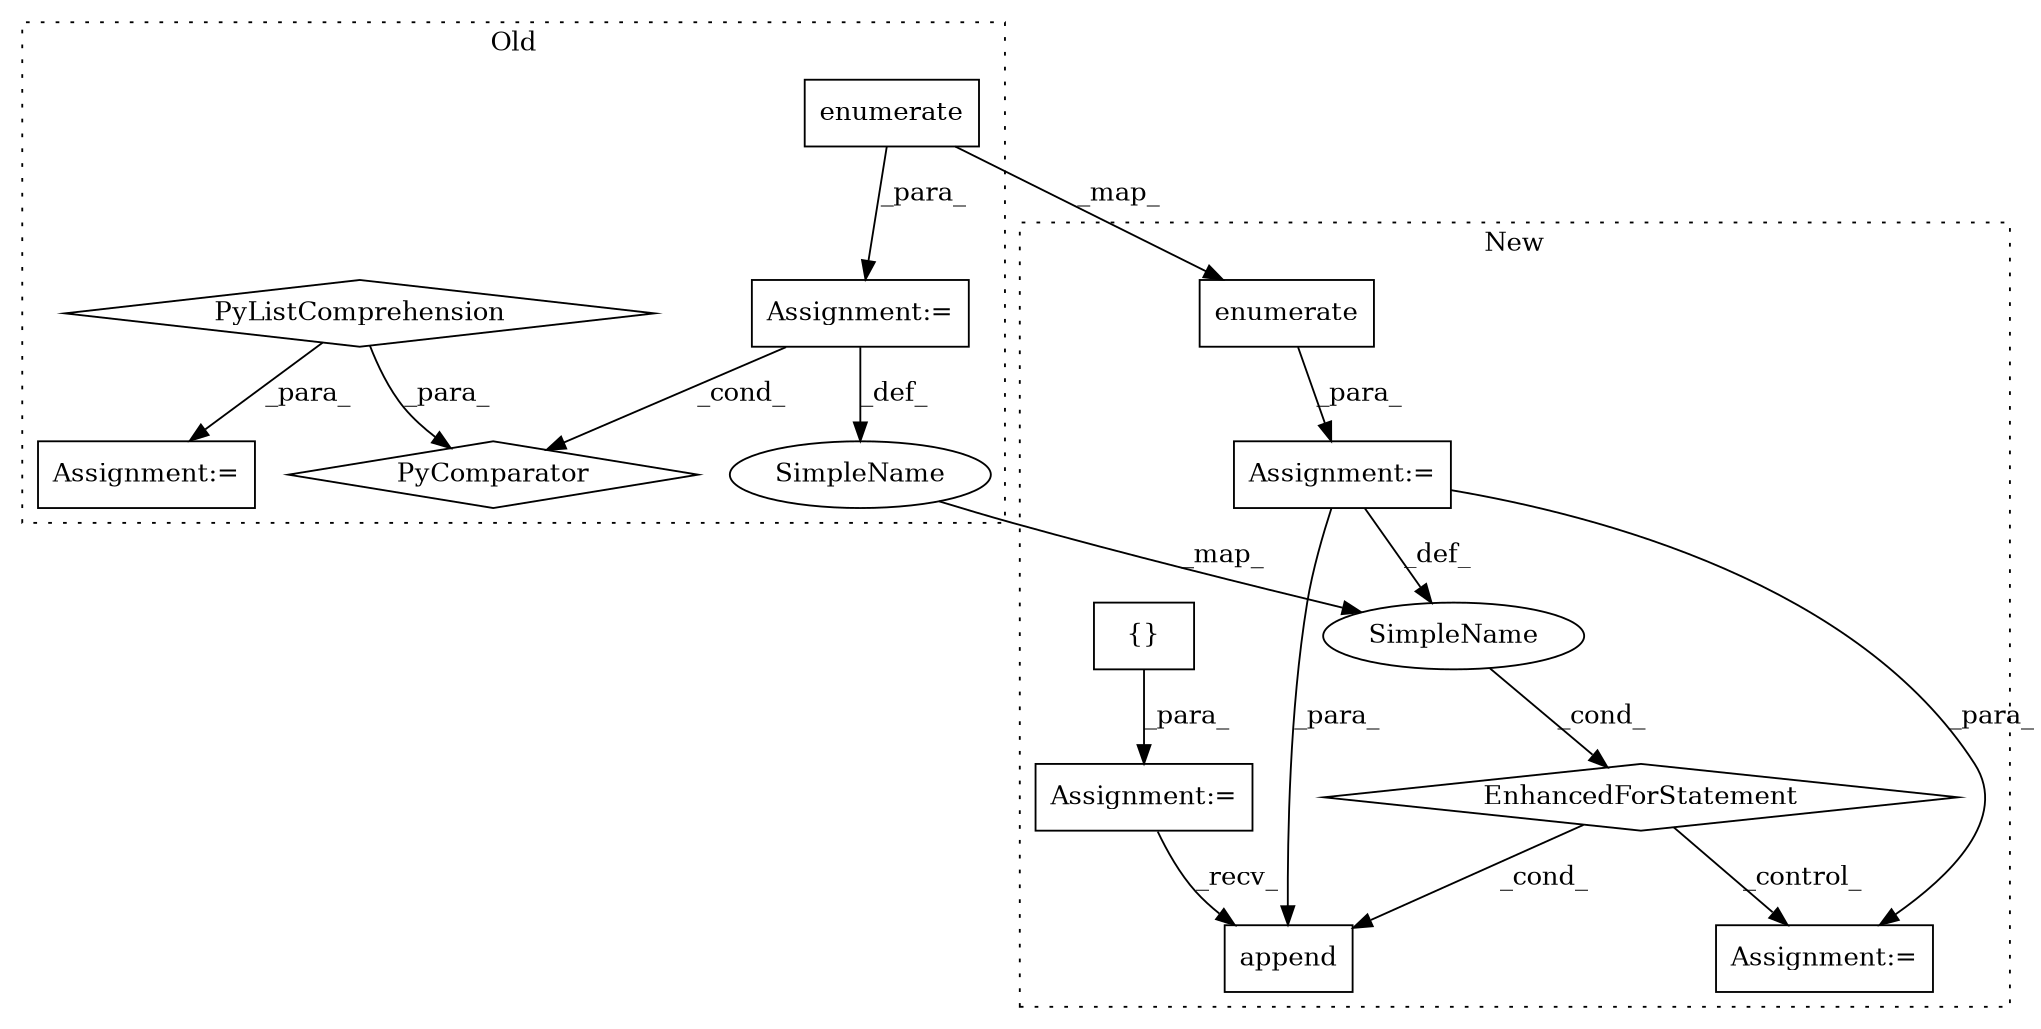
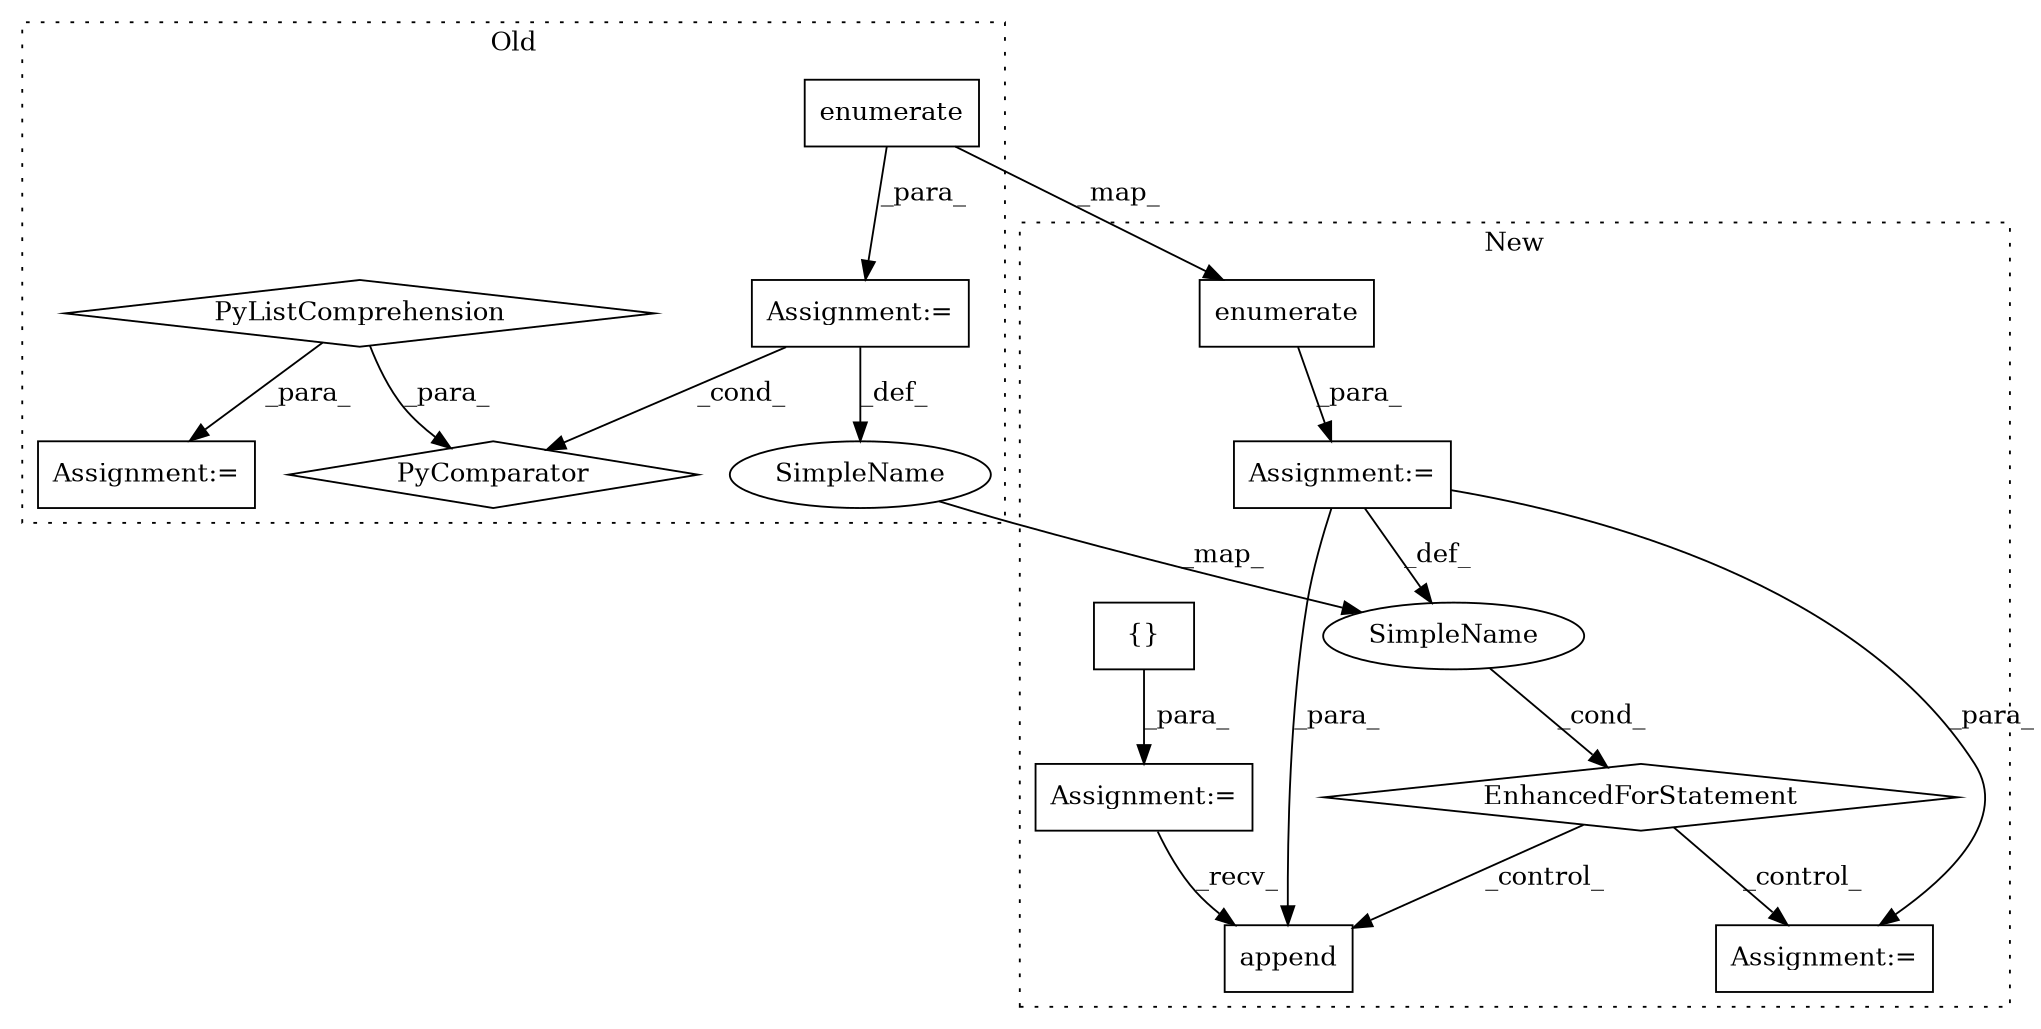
edge "EnhancedForStatement" -> "append": label "_cond_" -> "_control_"
